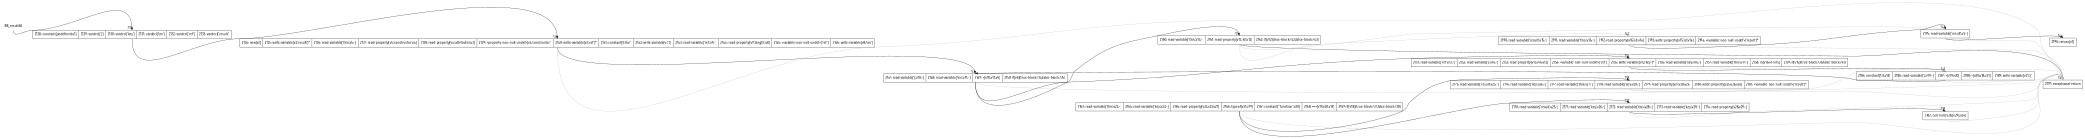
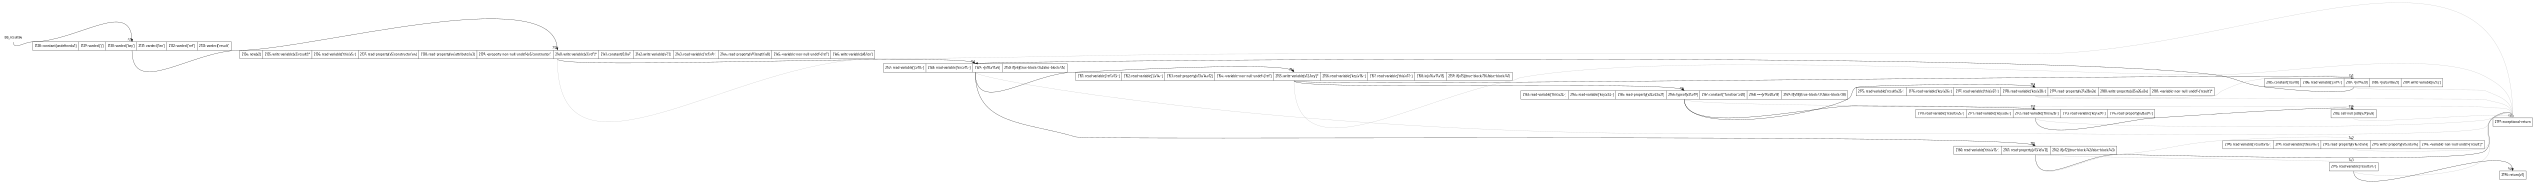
edge "2190: read-variable['result',v15,-]" -> "2195: read-variable['result',v1,-]": removed
edge "2151: read-variable['ref',v13,-]" -> "2163: read-variable['this',v22,-]": added
